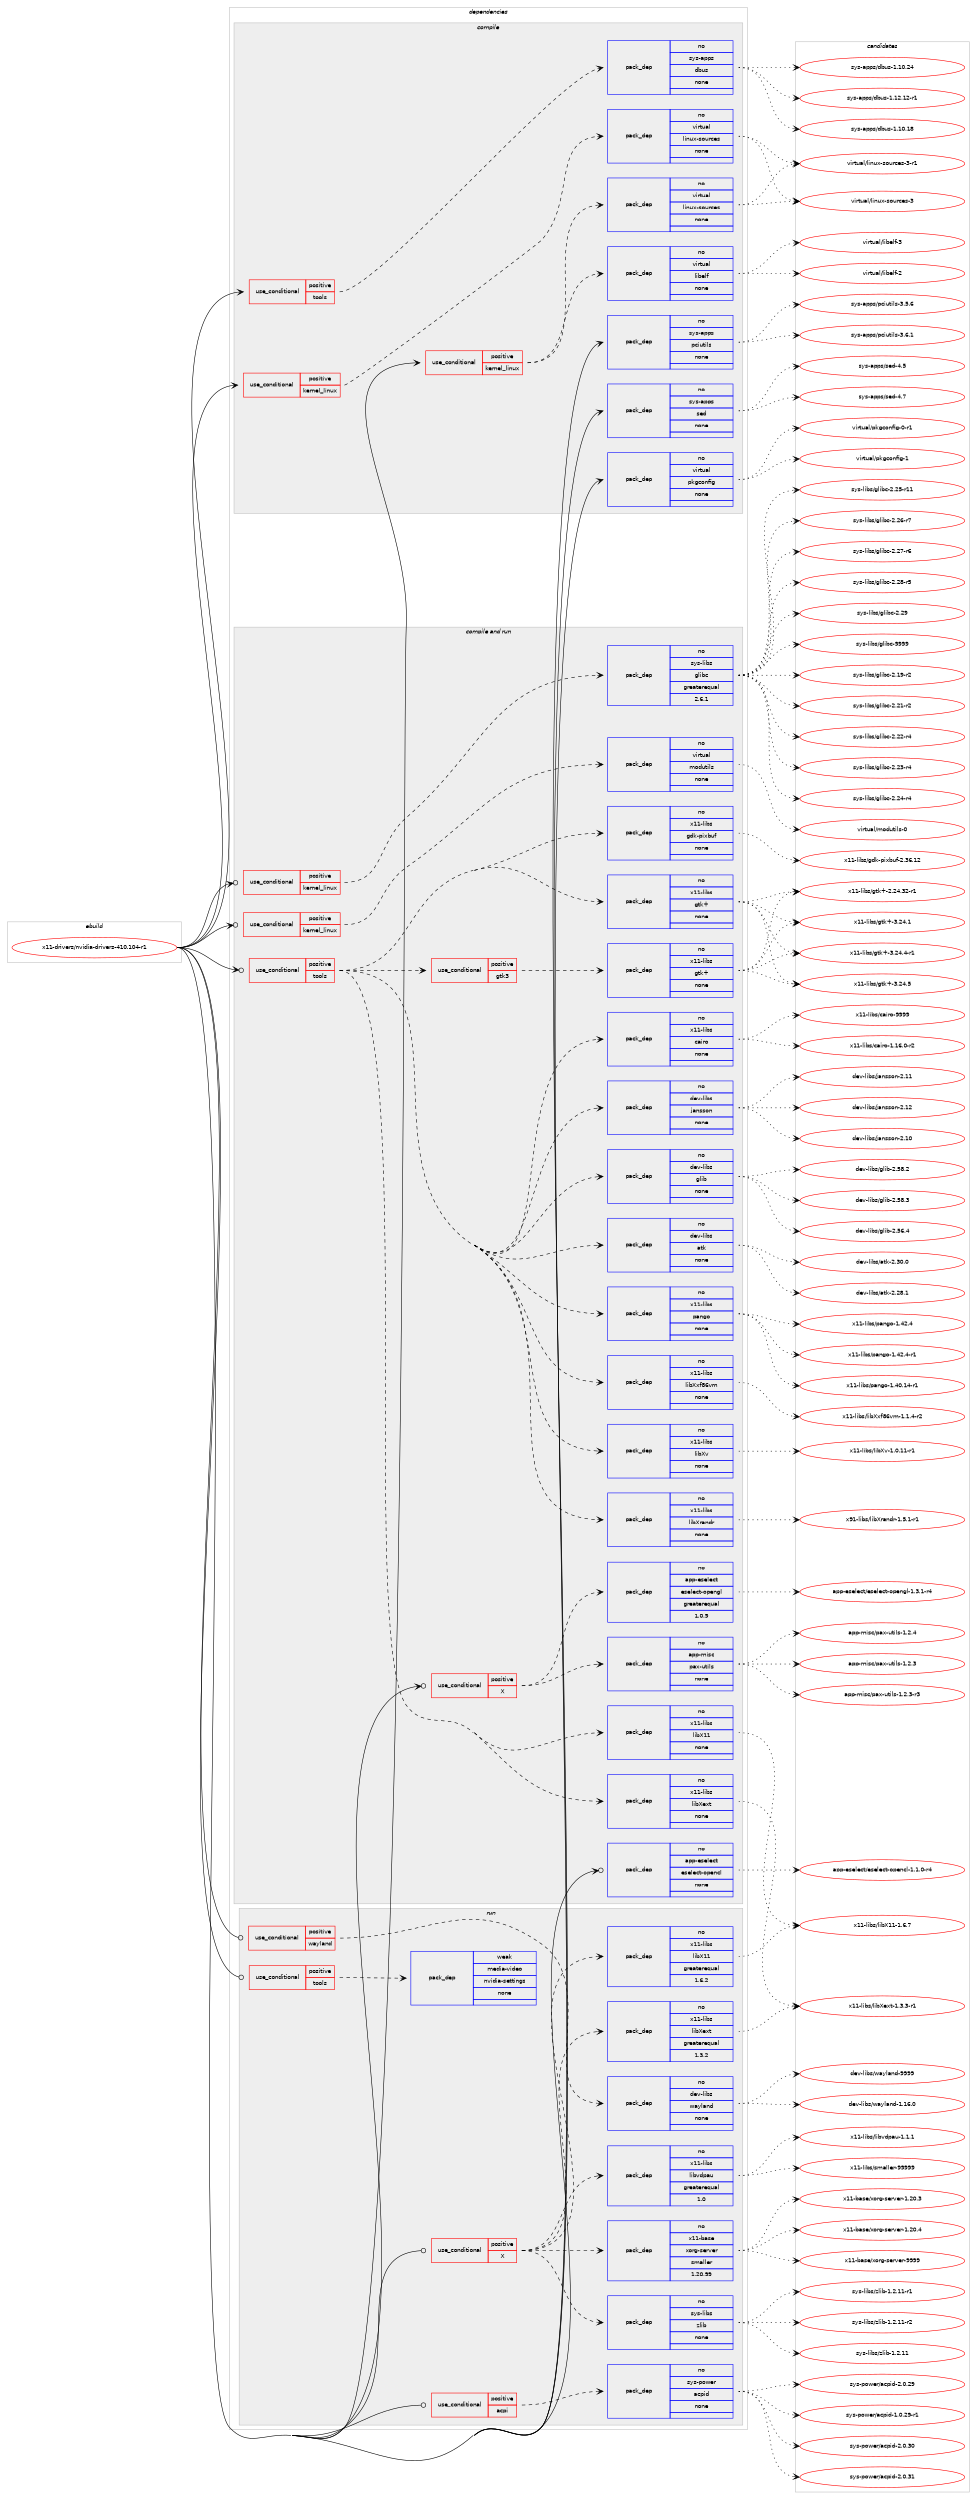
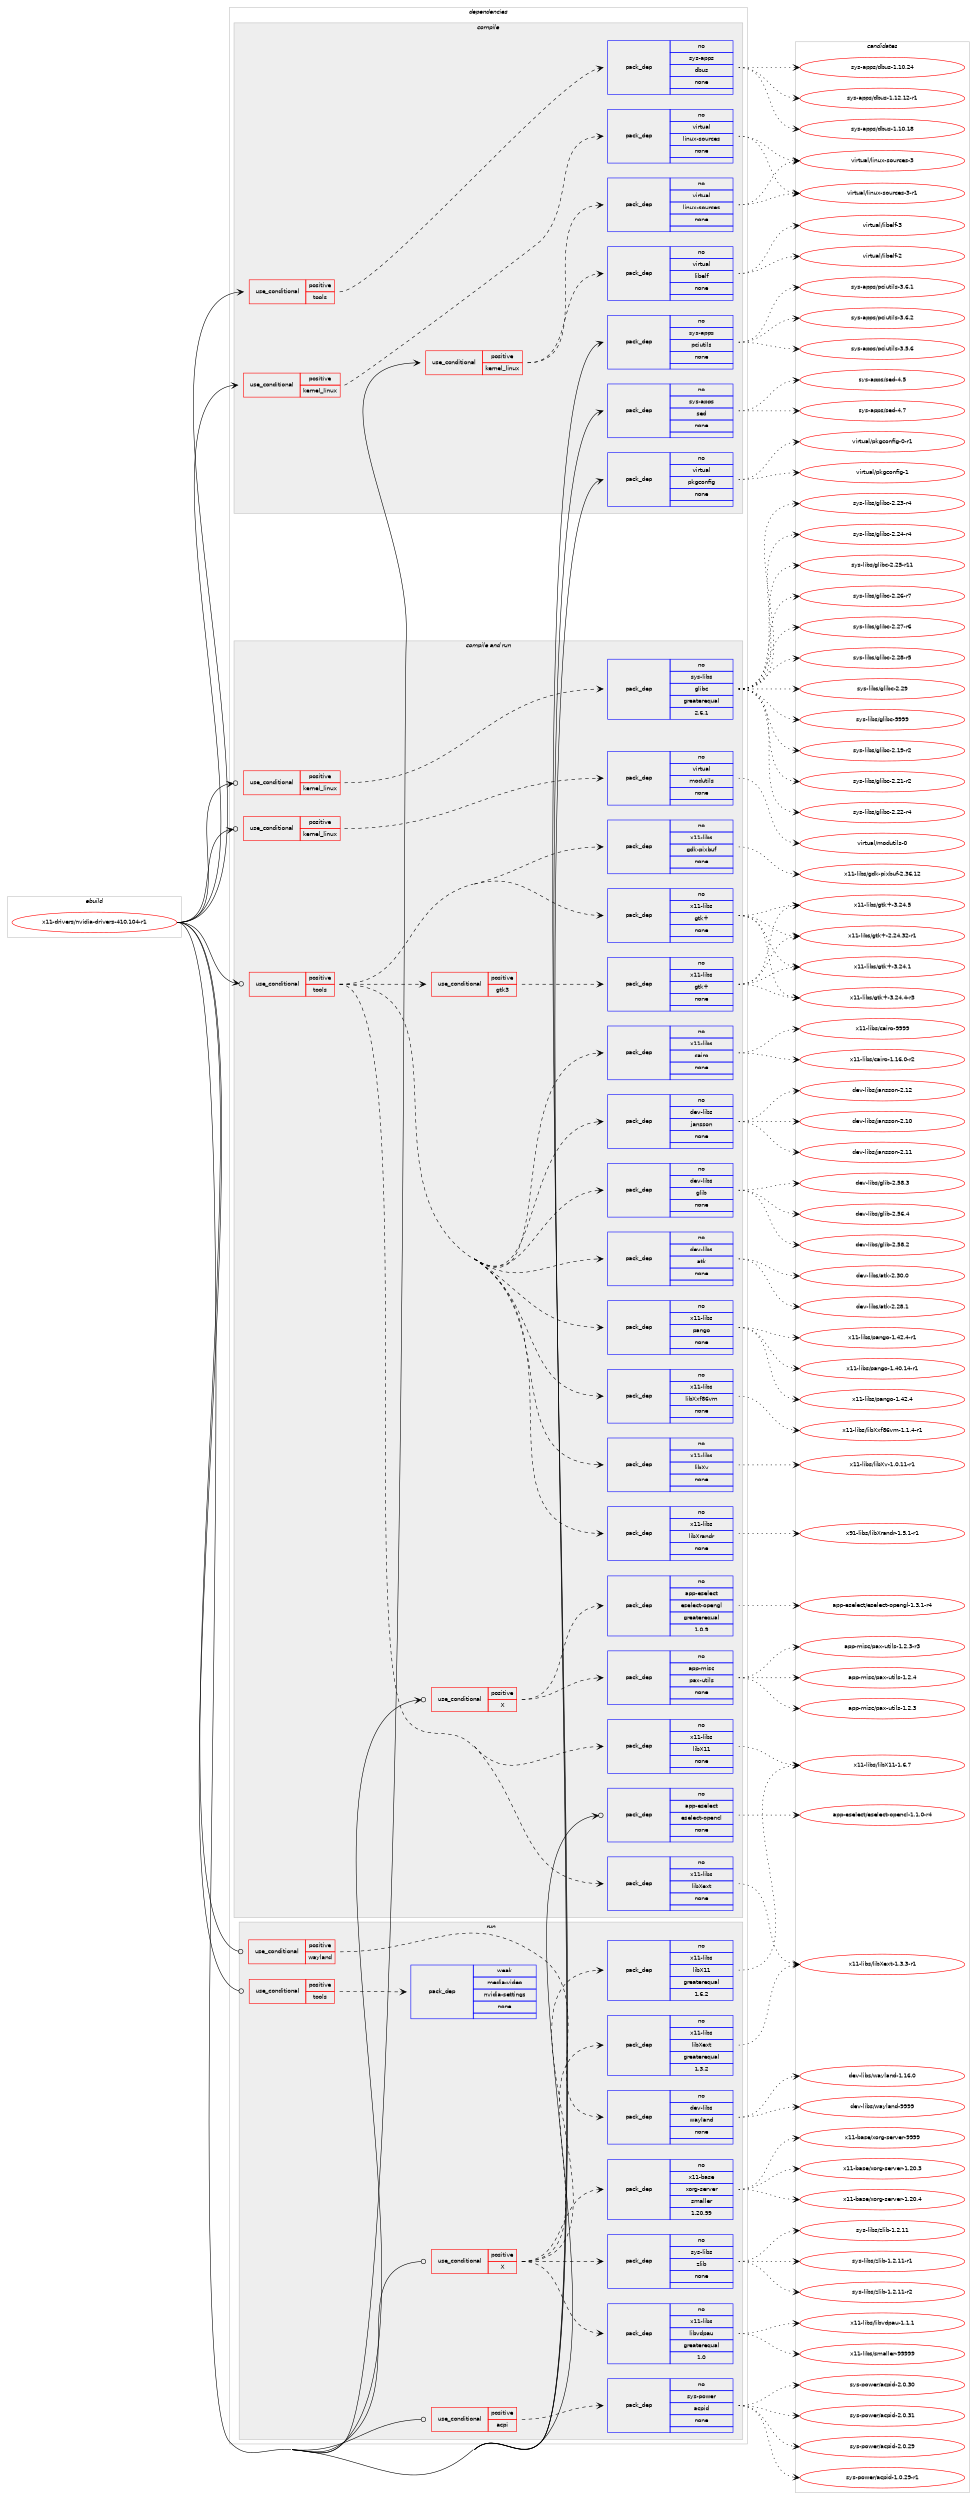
node "sys-apps/pciutils-3.6.2": added
node "x11-libs/gtk+-3.24.4-r1": label "x11-libs/gtk+-3.24.4-r1" -> "x11-libs/gtk+-3.24.4-r3"
node "x11-libs/libXxf86vm-1.1.4-r2": label "x11-libs/libXxf86vm-1.1.4-r2" -> "x11-libs/libXxf86vm-1.1.4-r1"
